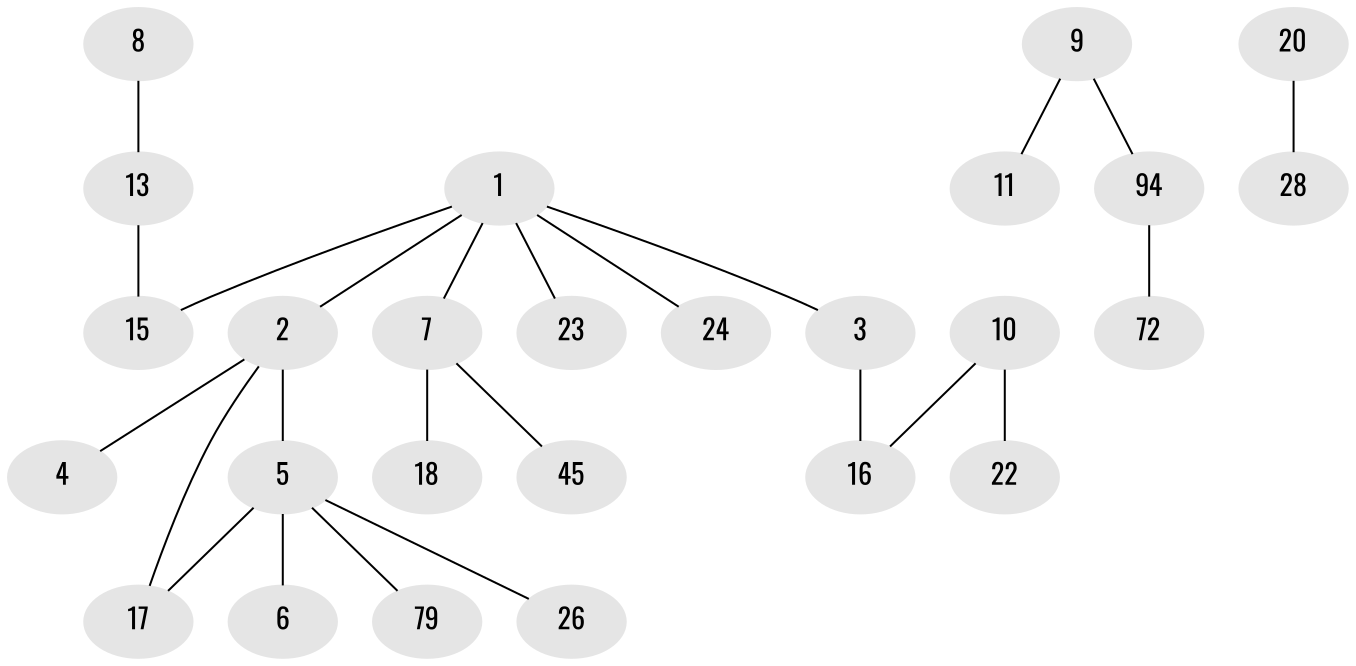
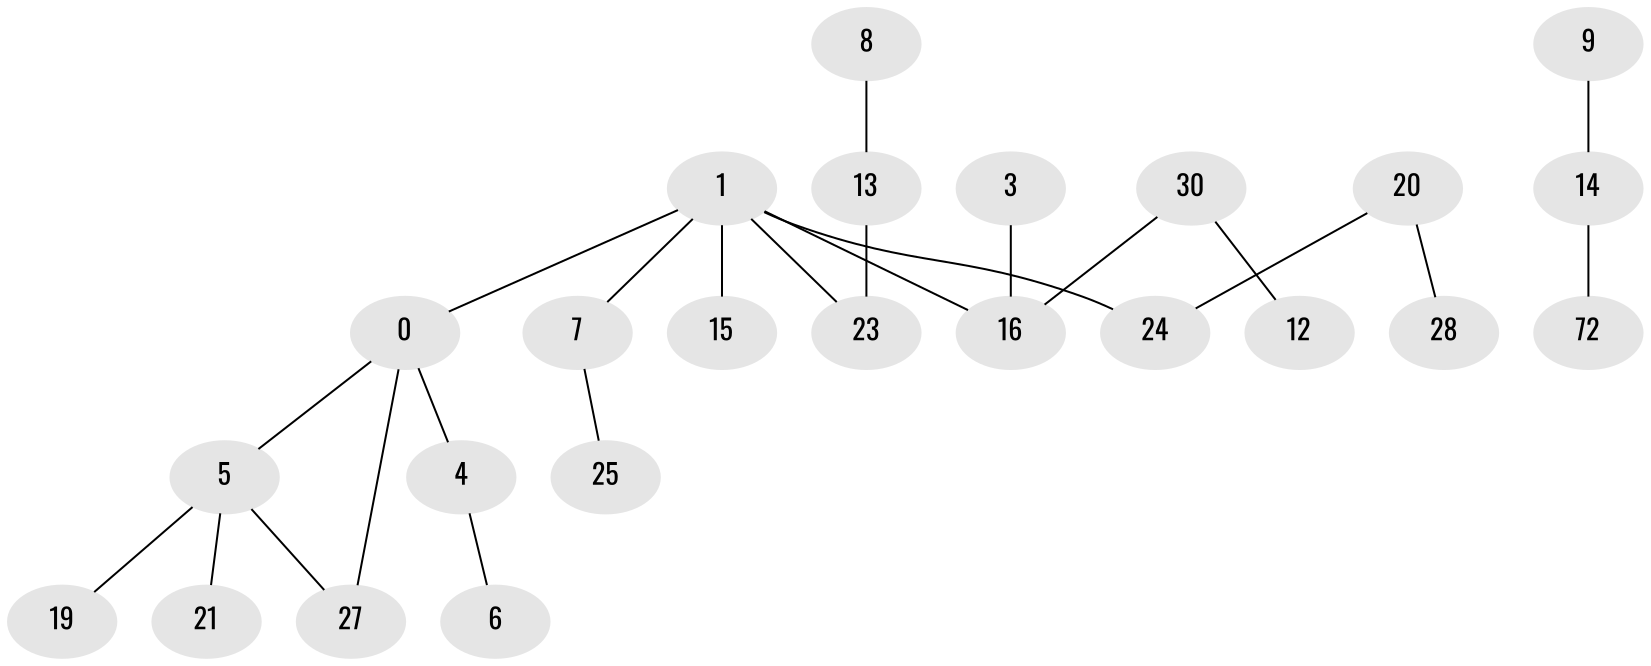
node "11": removed
node "94": label "94" -> "14"
edge "1" -- "3": now "1" -- "16"
edge "13" -- "15": now "13" -- "23"
edge "20" -- "24": added
node "2": label "2" -> "0"
node "10": label "10" -> "30"
node "18": removed
node "45": label "45" -> "25"
node "22": label "22" -> "12"
edge "5" -- "6": now "4" -- "6"
node "17": label "17" -> "27"
node "79": label "79" -> "19"
node "26": label "26" -> "21"
